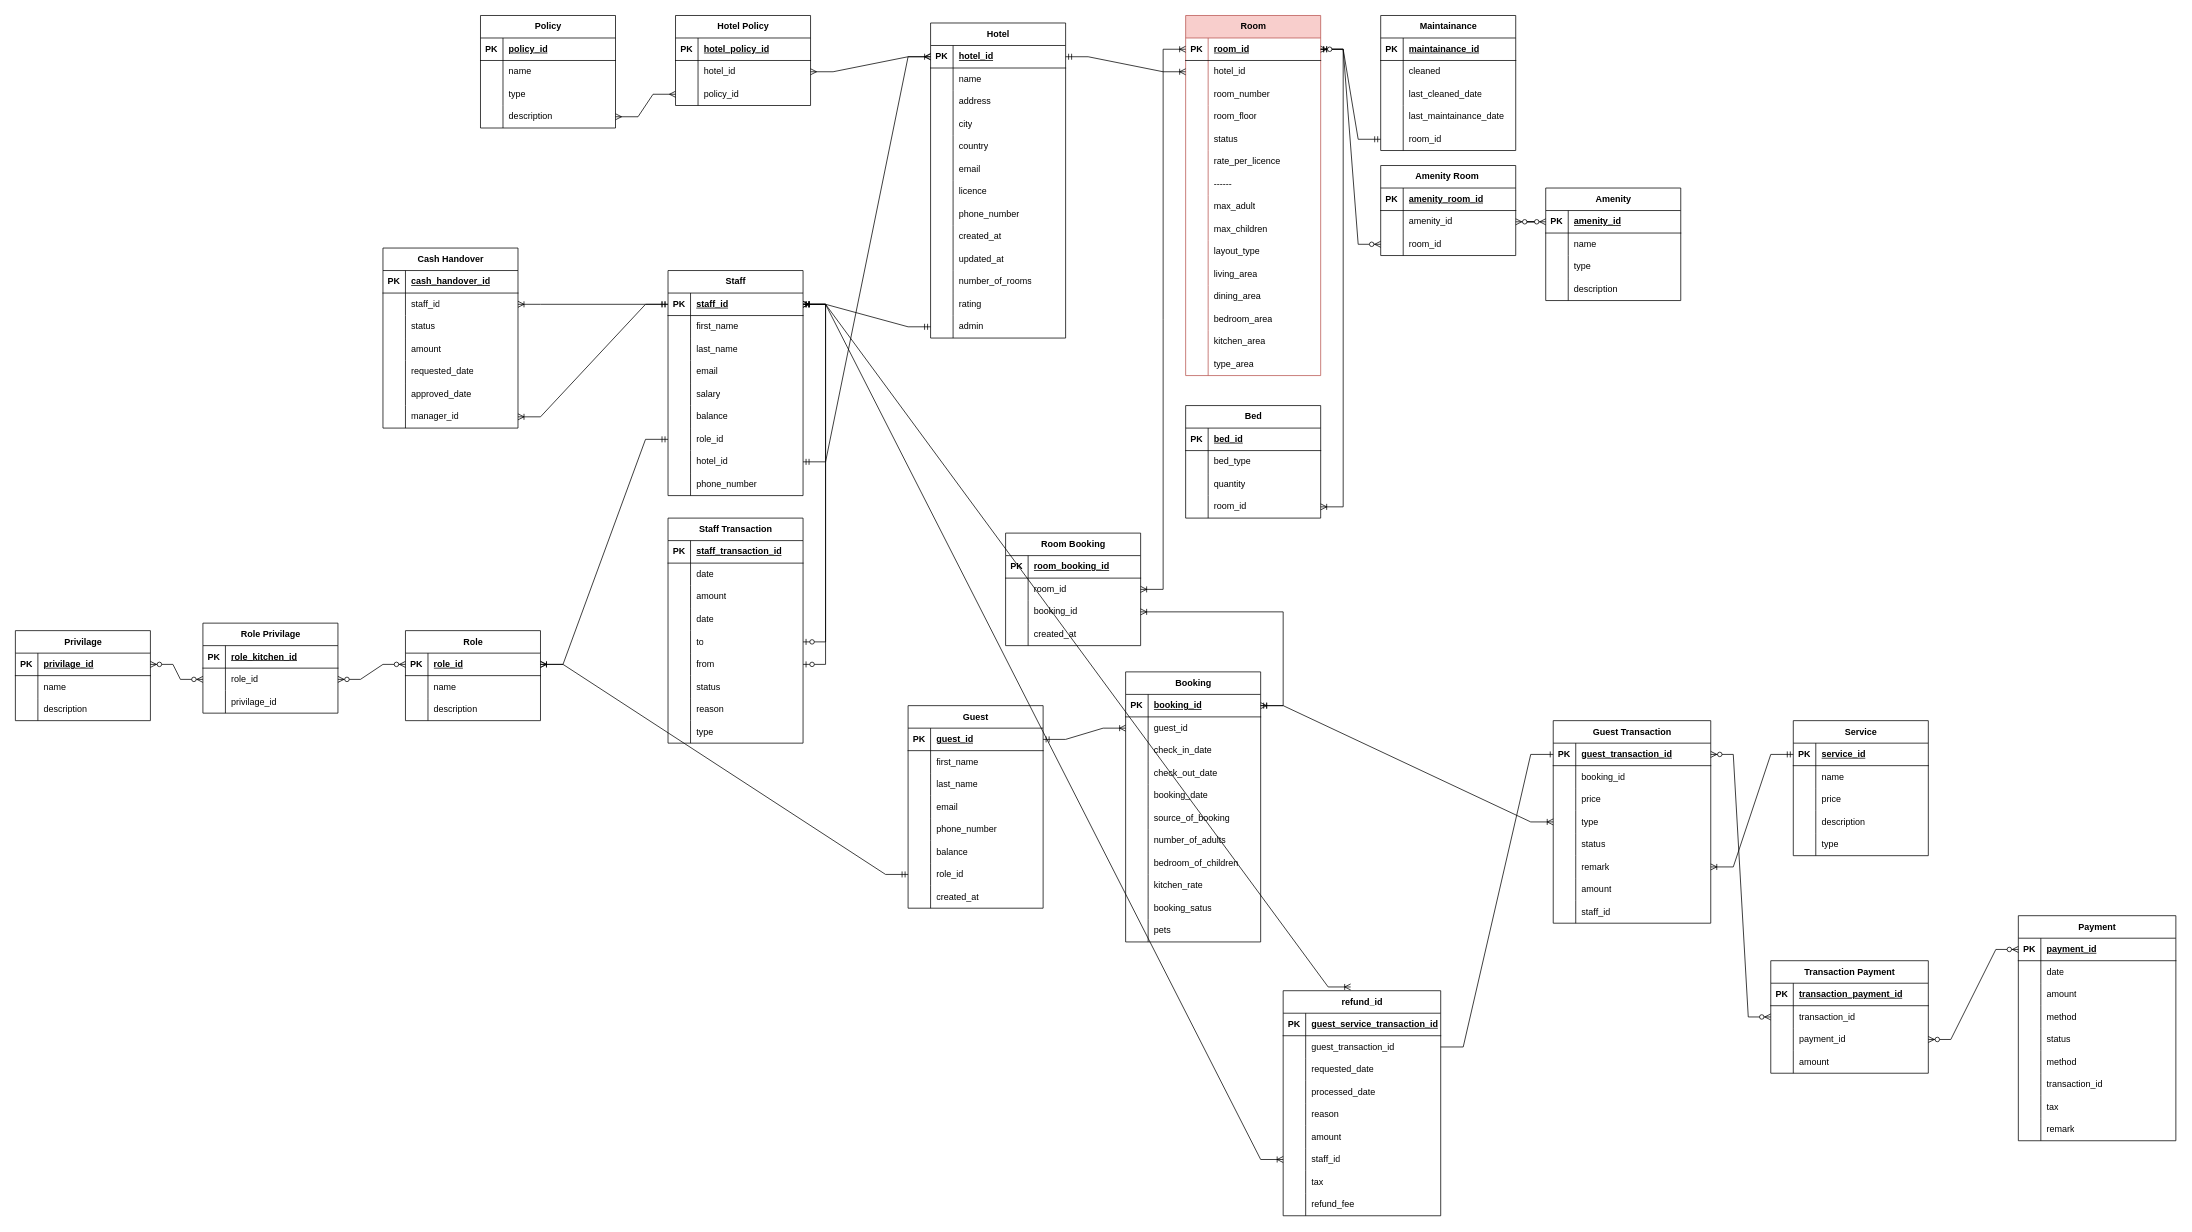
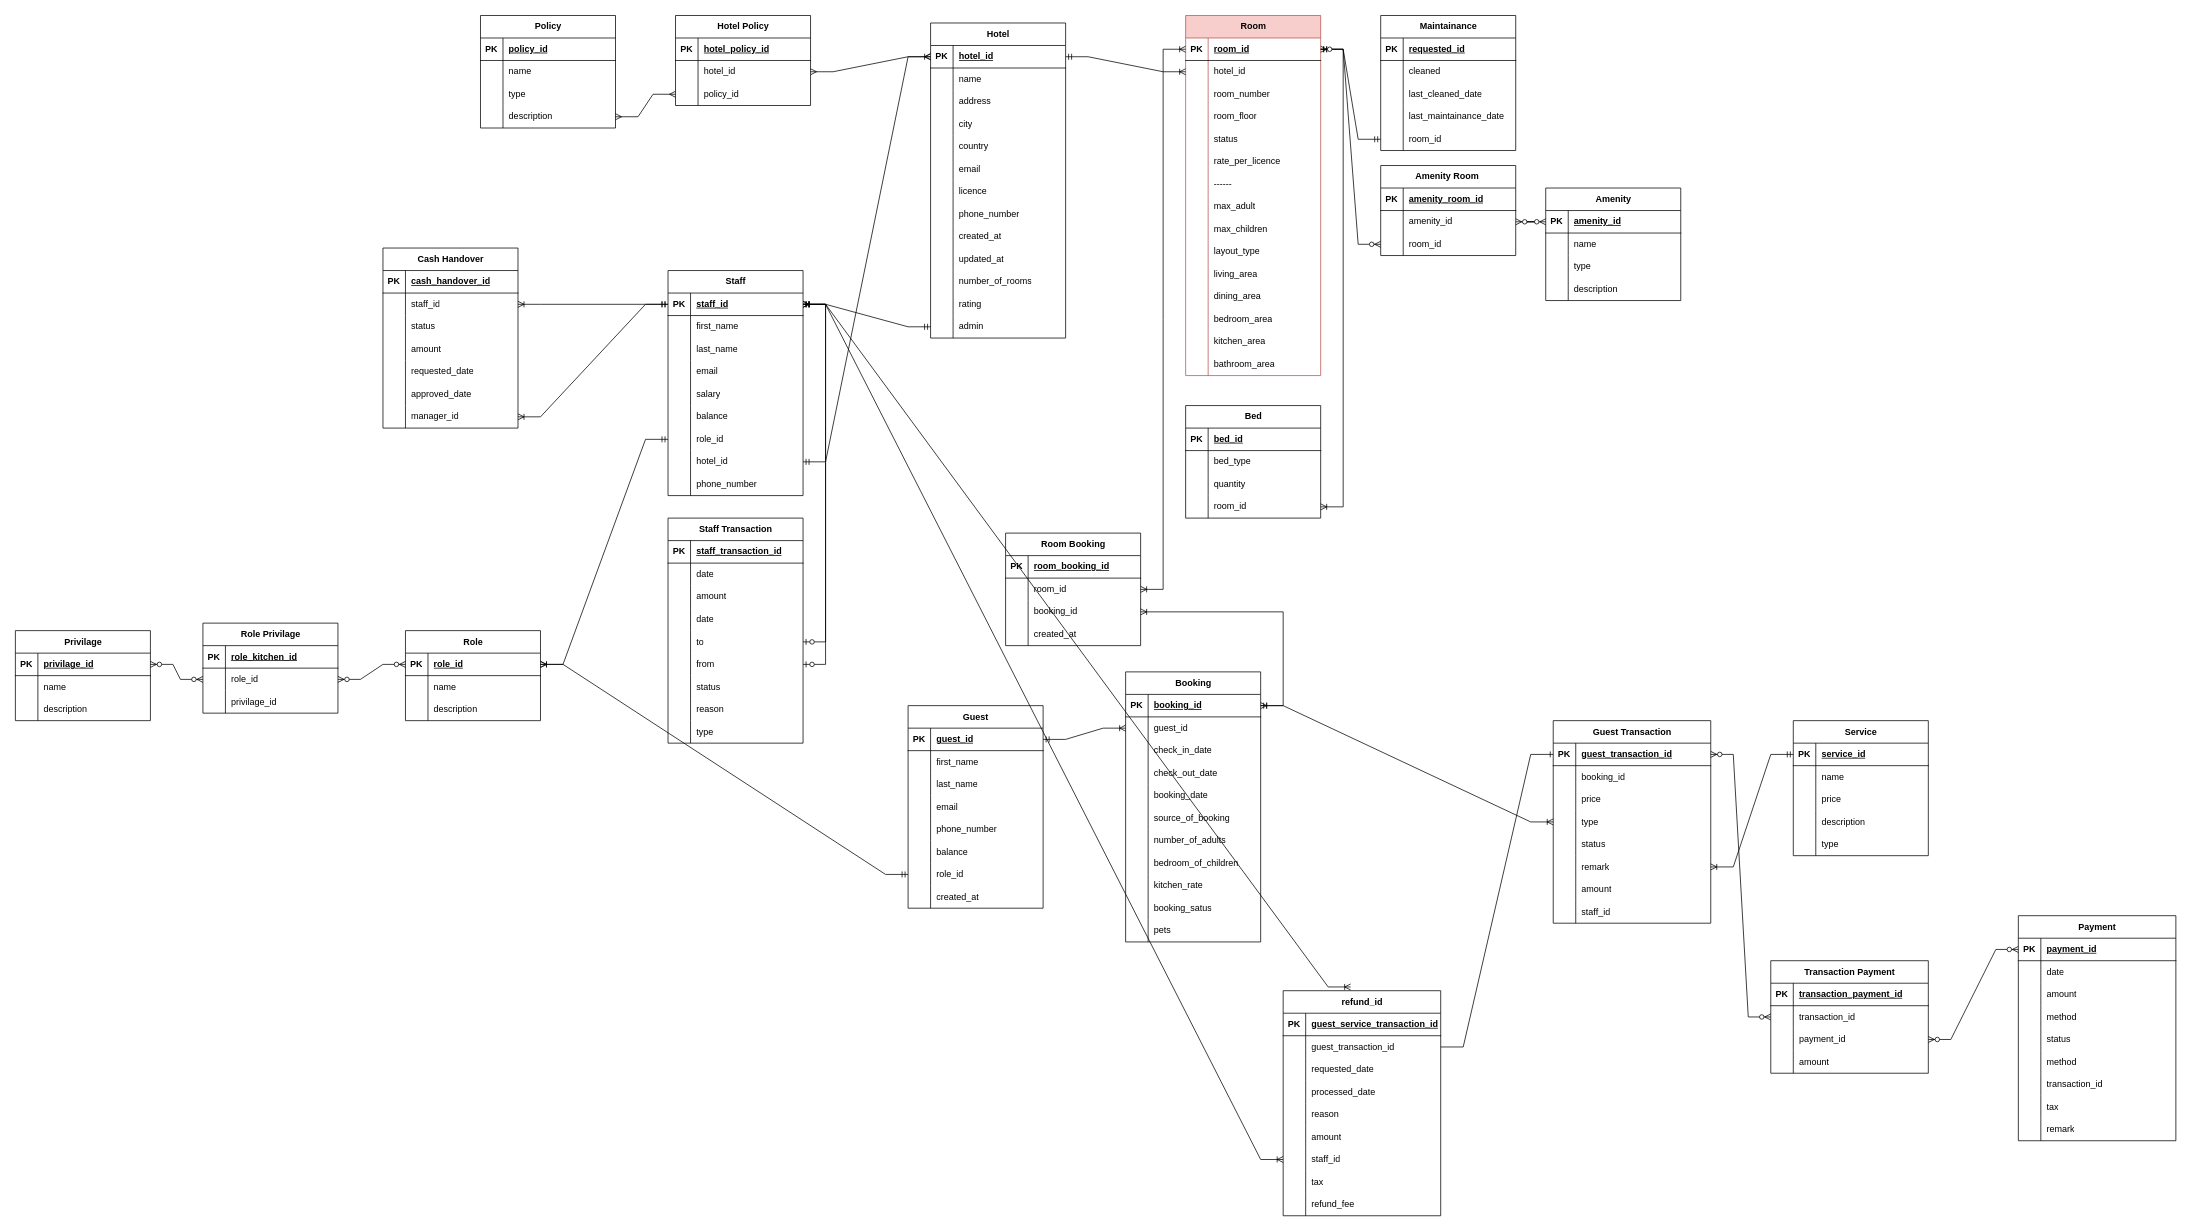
node "maintainance_id": label "maintainance_id" -> "requested_id"
node "type_area": label "type_area" -> "bathroom_area"
